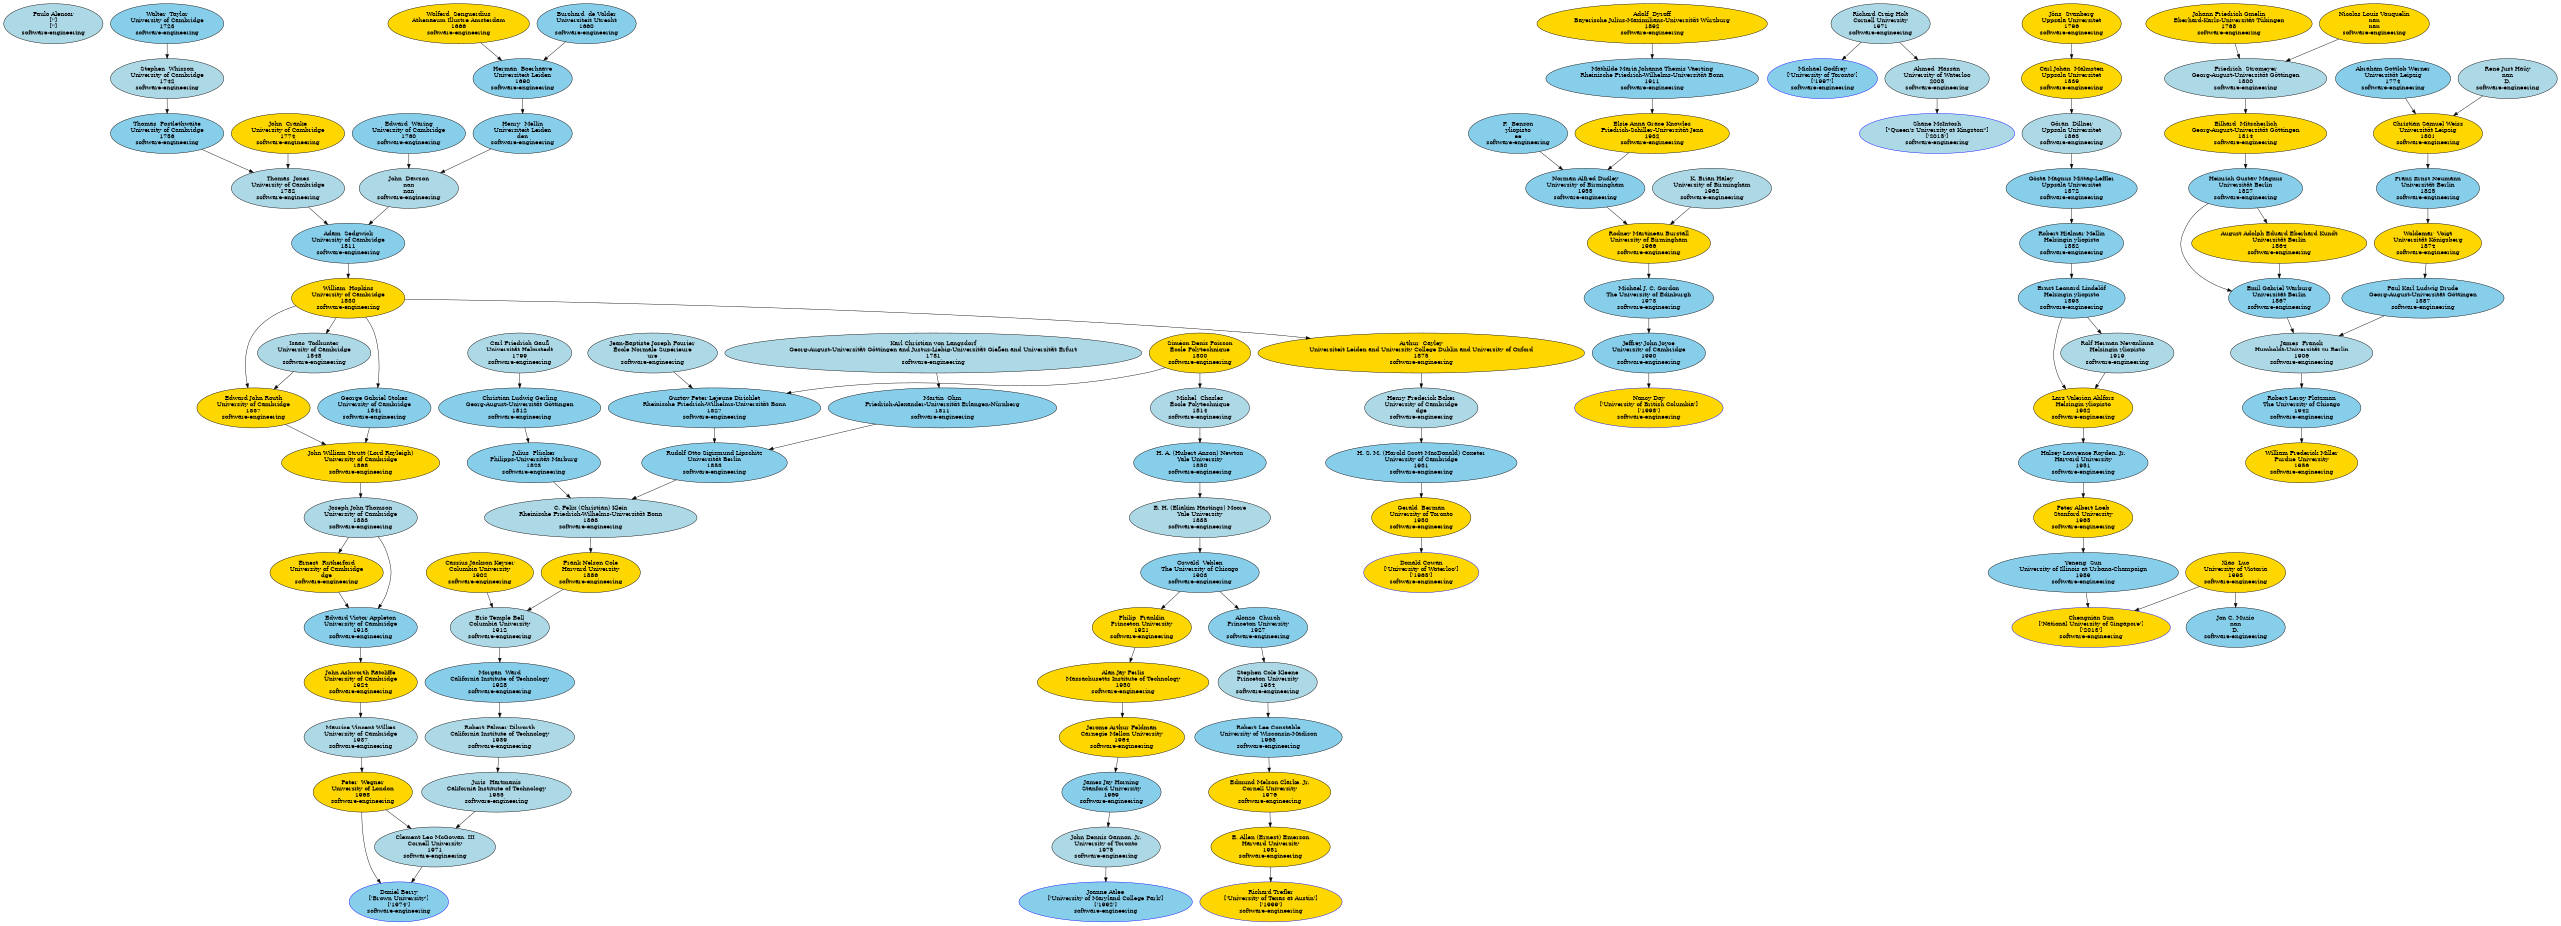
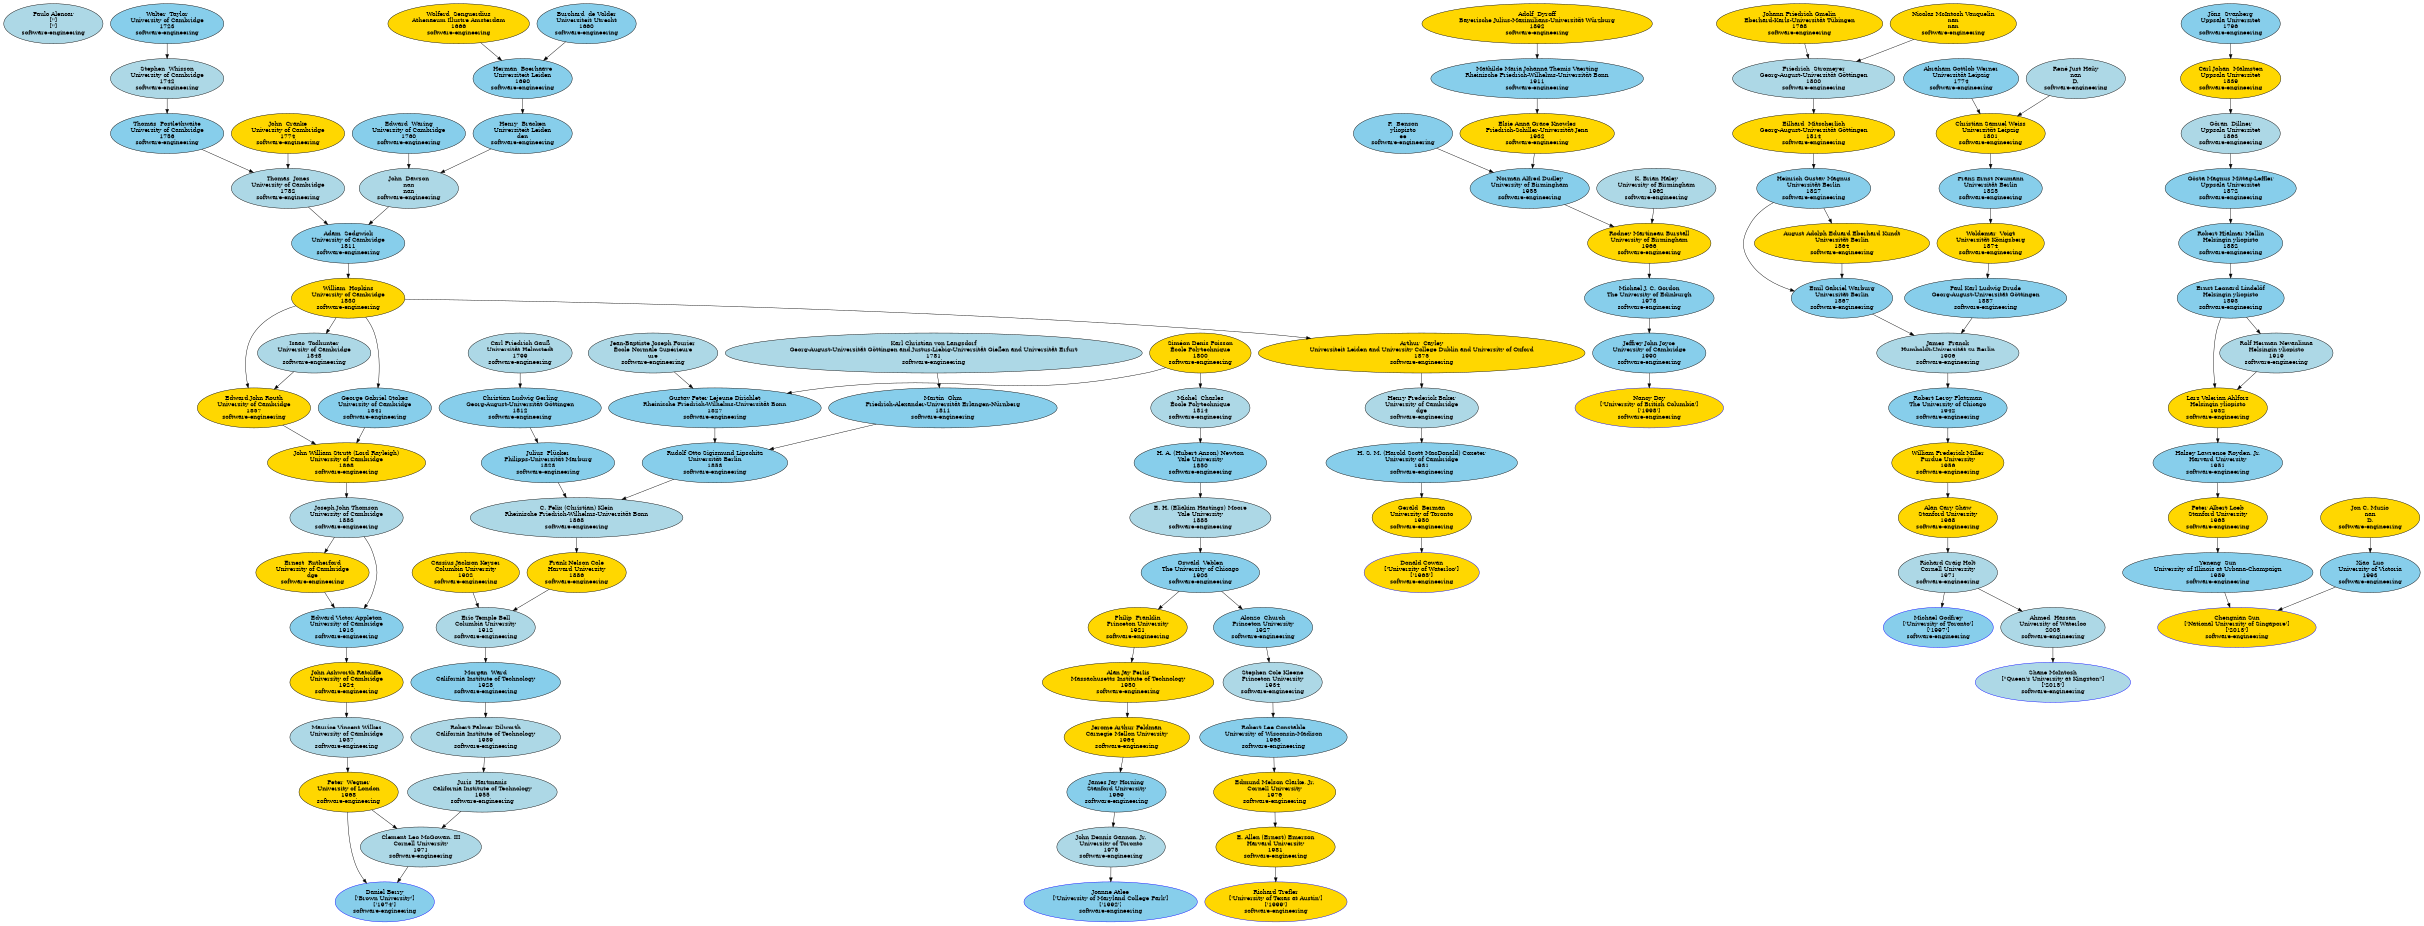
node "Jöns  Svanberg Uppsala Universitet 1796 software-engineering": fillcolor gold -> skyblue
node "Nicolas Louis Vauquelin nan nan software-engineering": label "Nicolas Louis Vauquelin nan nan software-engineering" -> "Nicolas McIntosh Vauquelin nan nan software-engineering"
node "Henry  Mellin Universiteit Leiden den software-engineering": label "Henry  Mellin Universiteit Leiden den software-engineering" -> "Henry  Bracken Universiteit Leiden den software-engineering"
node "Alan Cary Shaw Stanford University 1968 software-engineering": added
node "Xiao  Luo University of Victoria 1993 software-engineering": fillcolor gold -> skyblue
edge "Xiao  Luo University of Victoria 1993 software-engineering" -> "Jon C. Muzio nan D. software-engineering": reversed
node "Jon C. Muzio nan D. software-engineering": fillcolor skyblue -> gold
